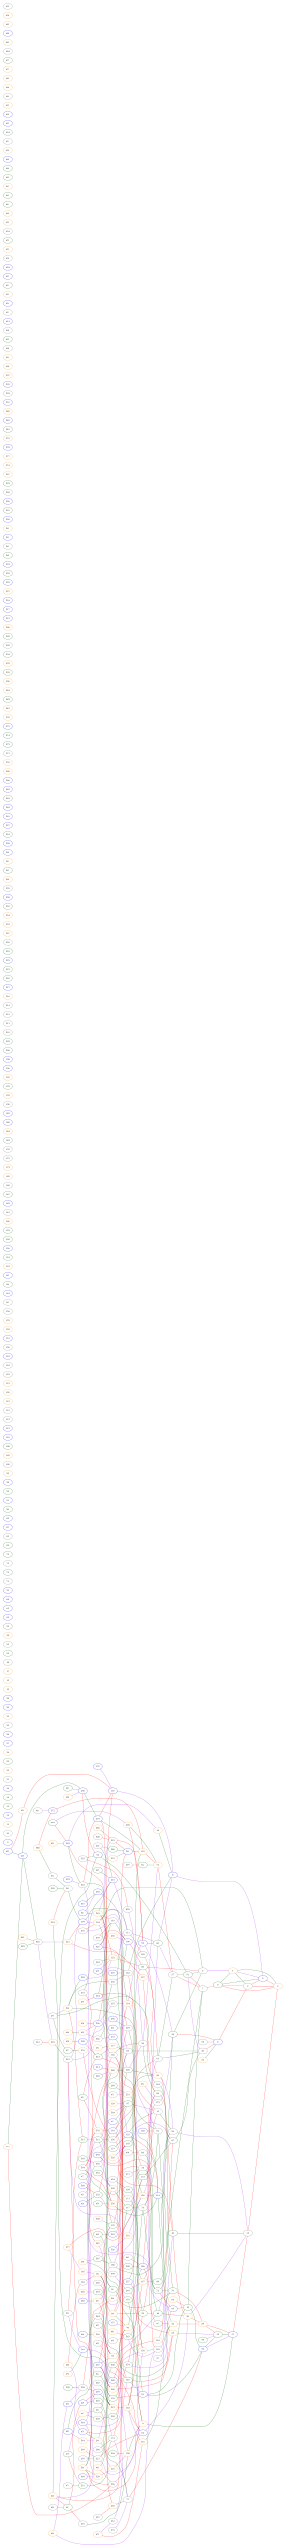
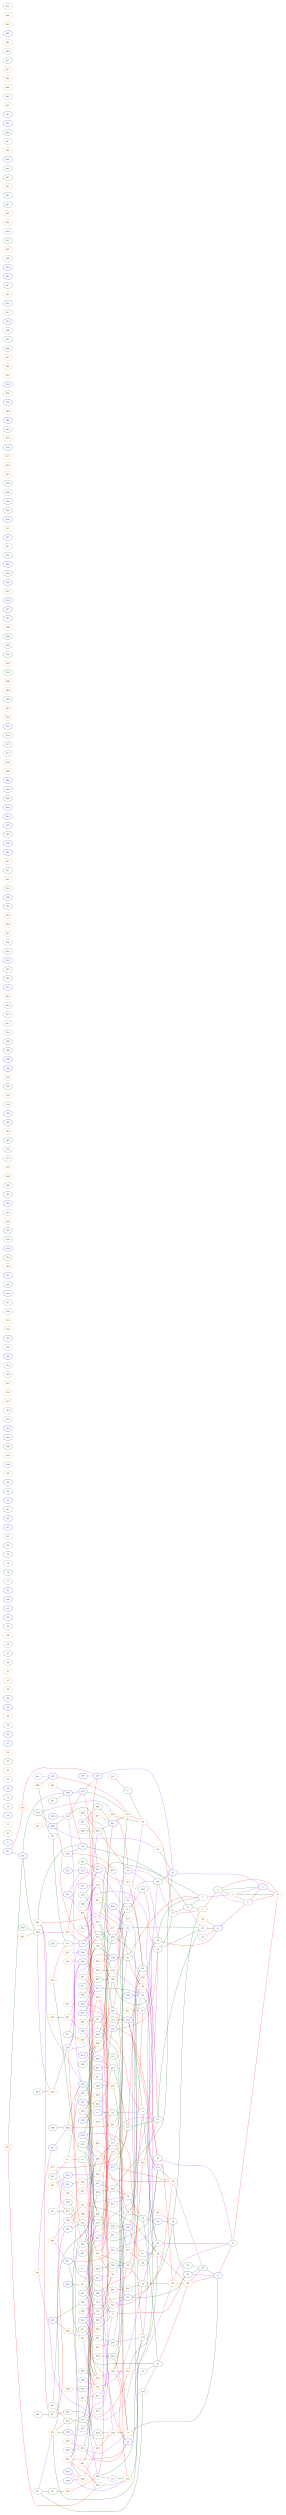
edge "7" -- "72": removed
